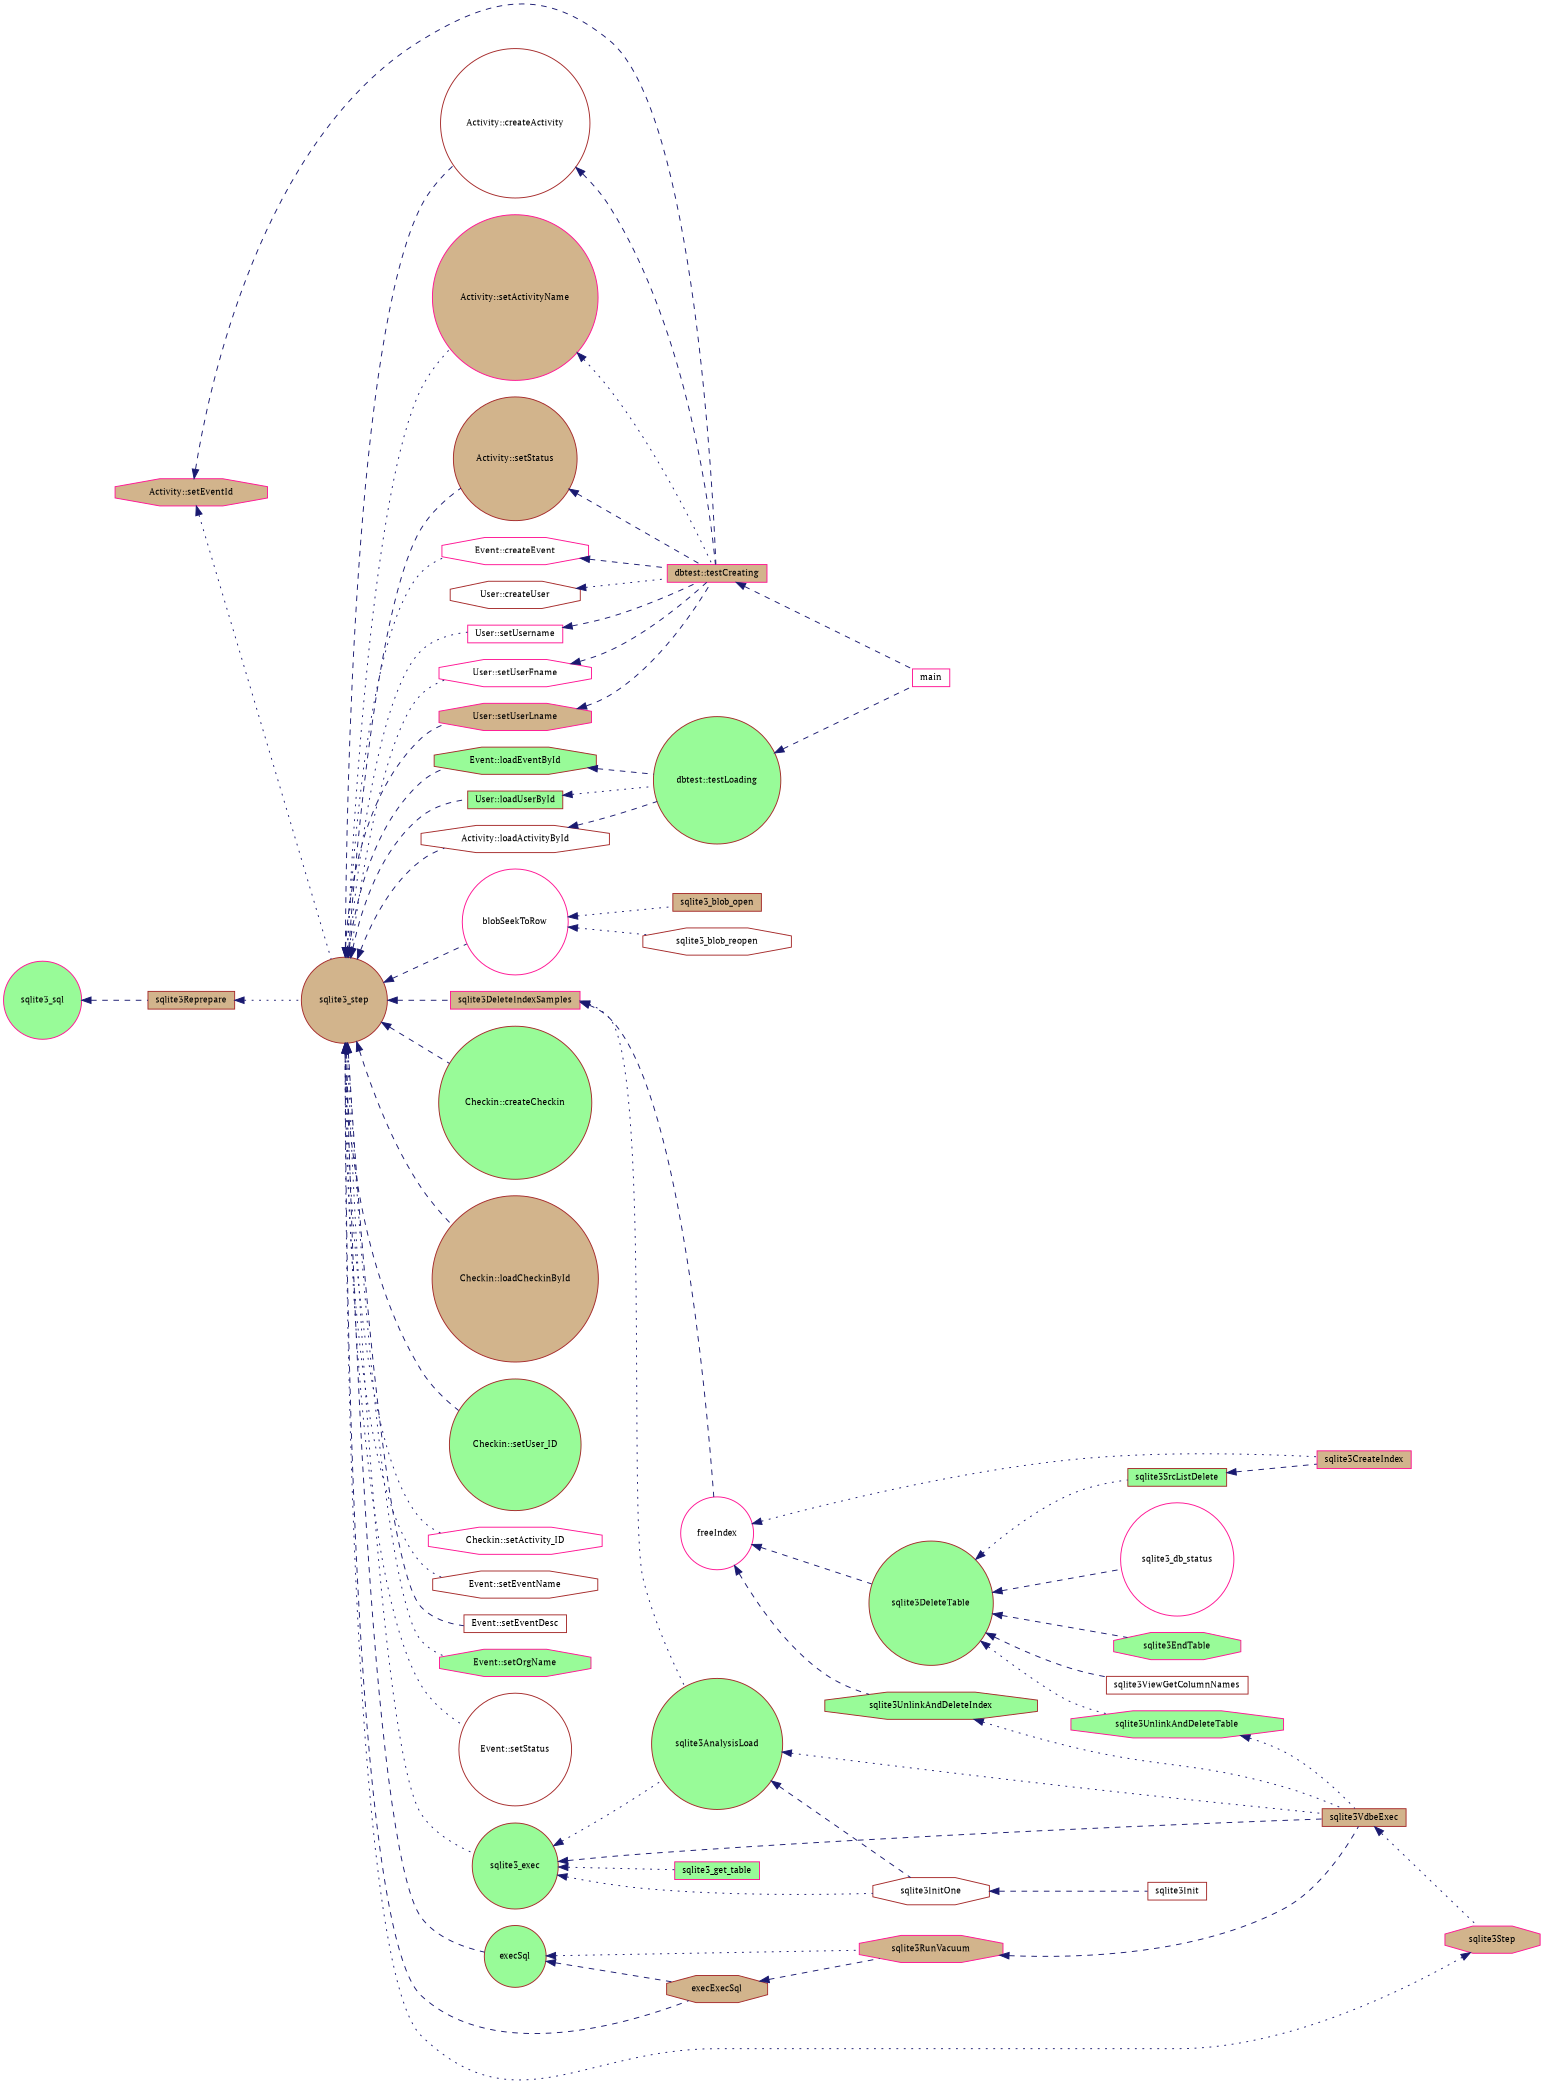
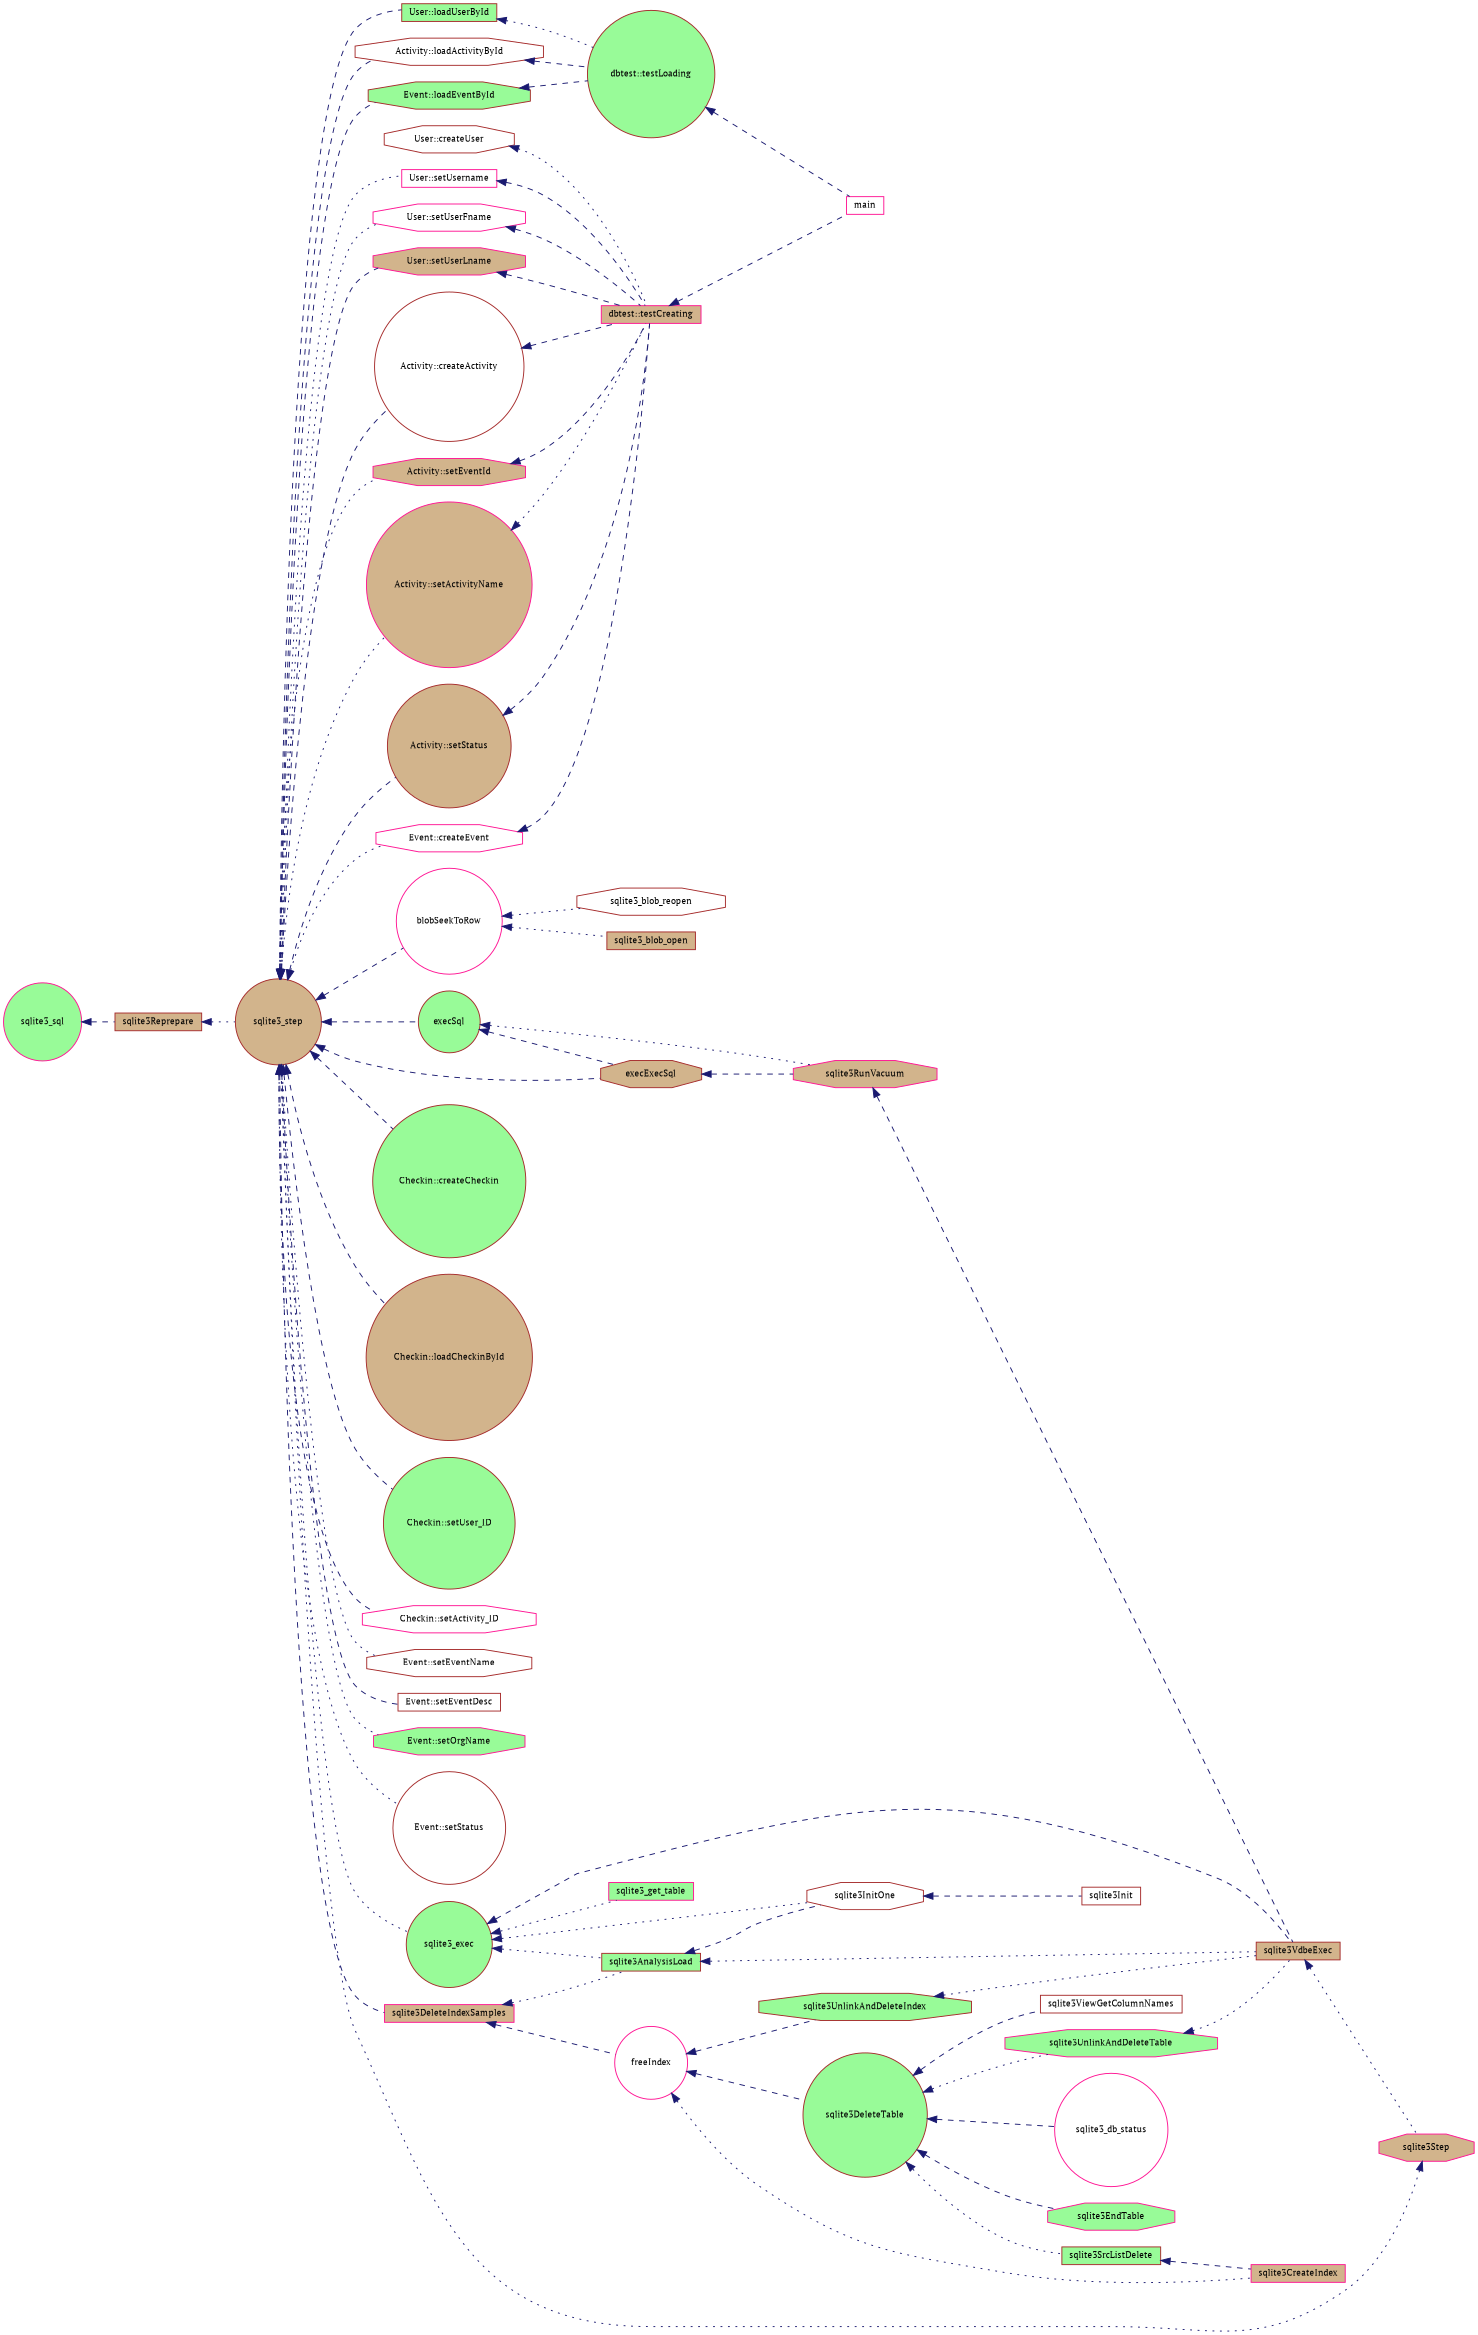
edge "sqlite3_step" -> "Activity::setEventId": reversed
edge "Checkin::setActivity_ID" -> "sqlite3_step": style dotted -> dashed
node "sqlite3AnalysisLoad": shape circle -> box
